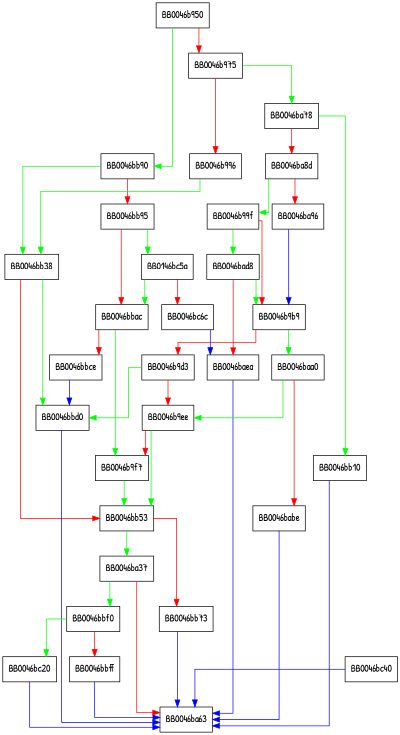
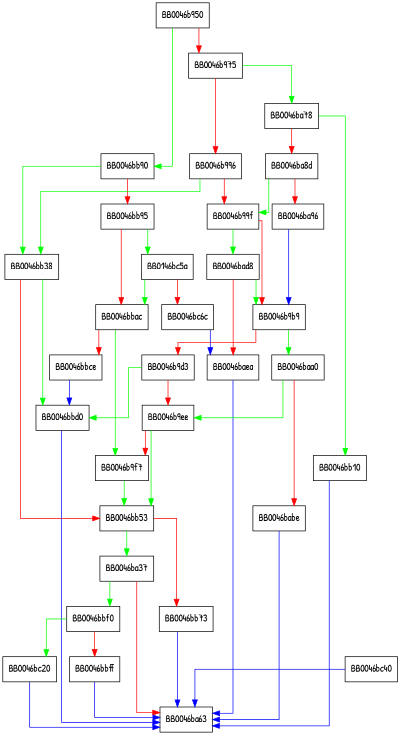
edge "BB0046b996" -> "BB0046b99f": added
